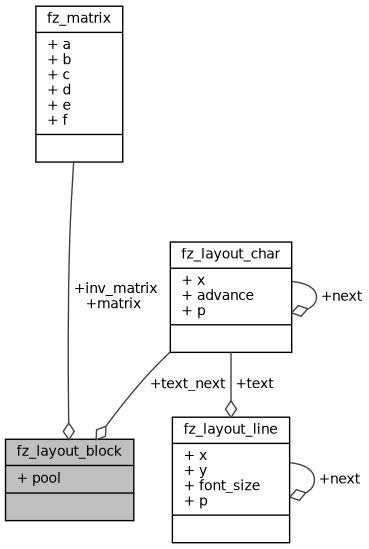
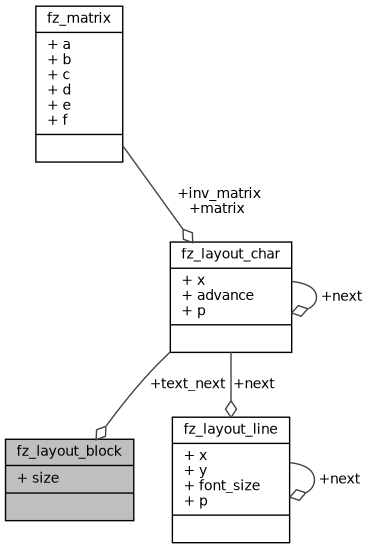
edge "fz_matrix" -> "fz_layout_block": now "fz_matrix" -> "fz_layout_char"
edge "fz_layout_char" -> "fz_layout_line": label " +text" -> " +next"
node "fz_layout_block": text "+ pool" -> "+ size"
